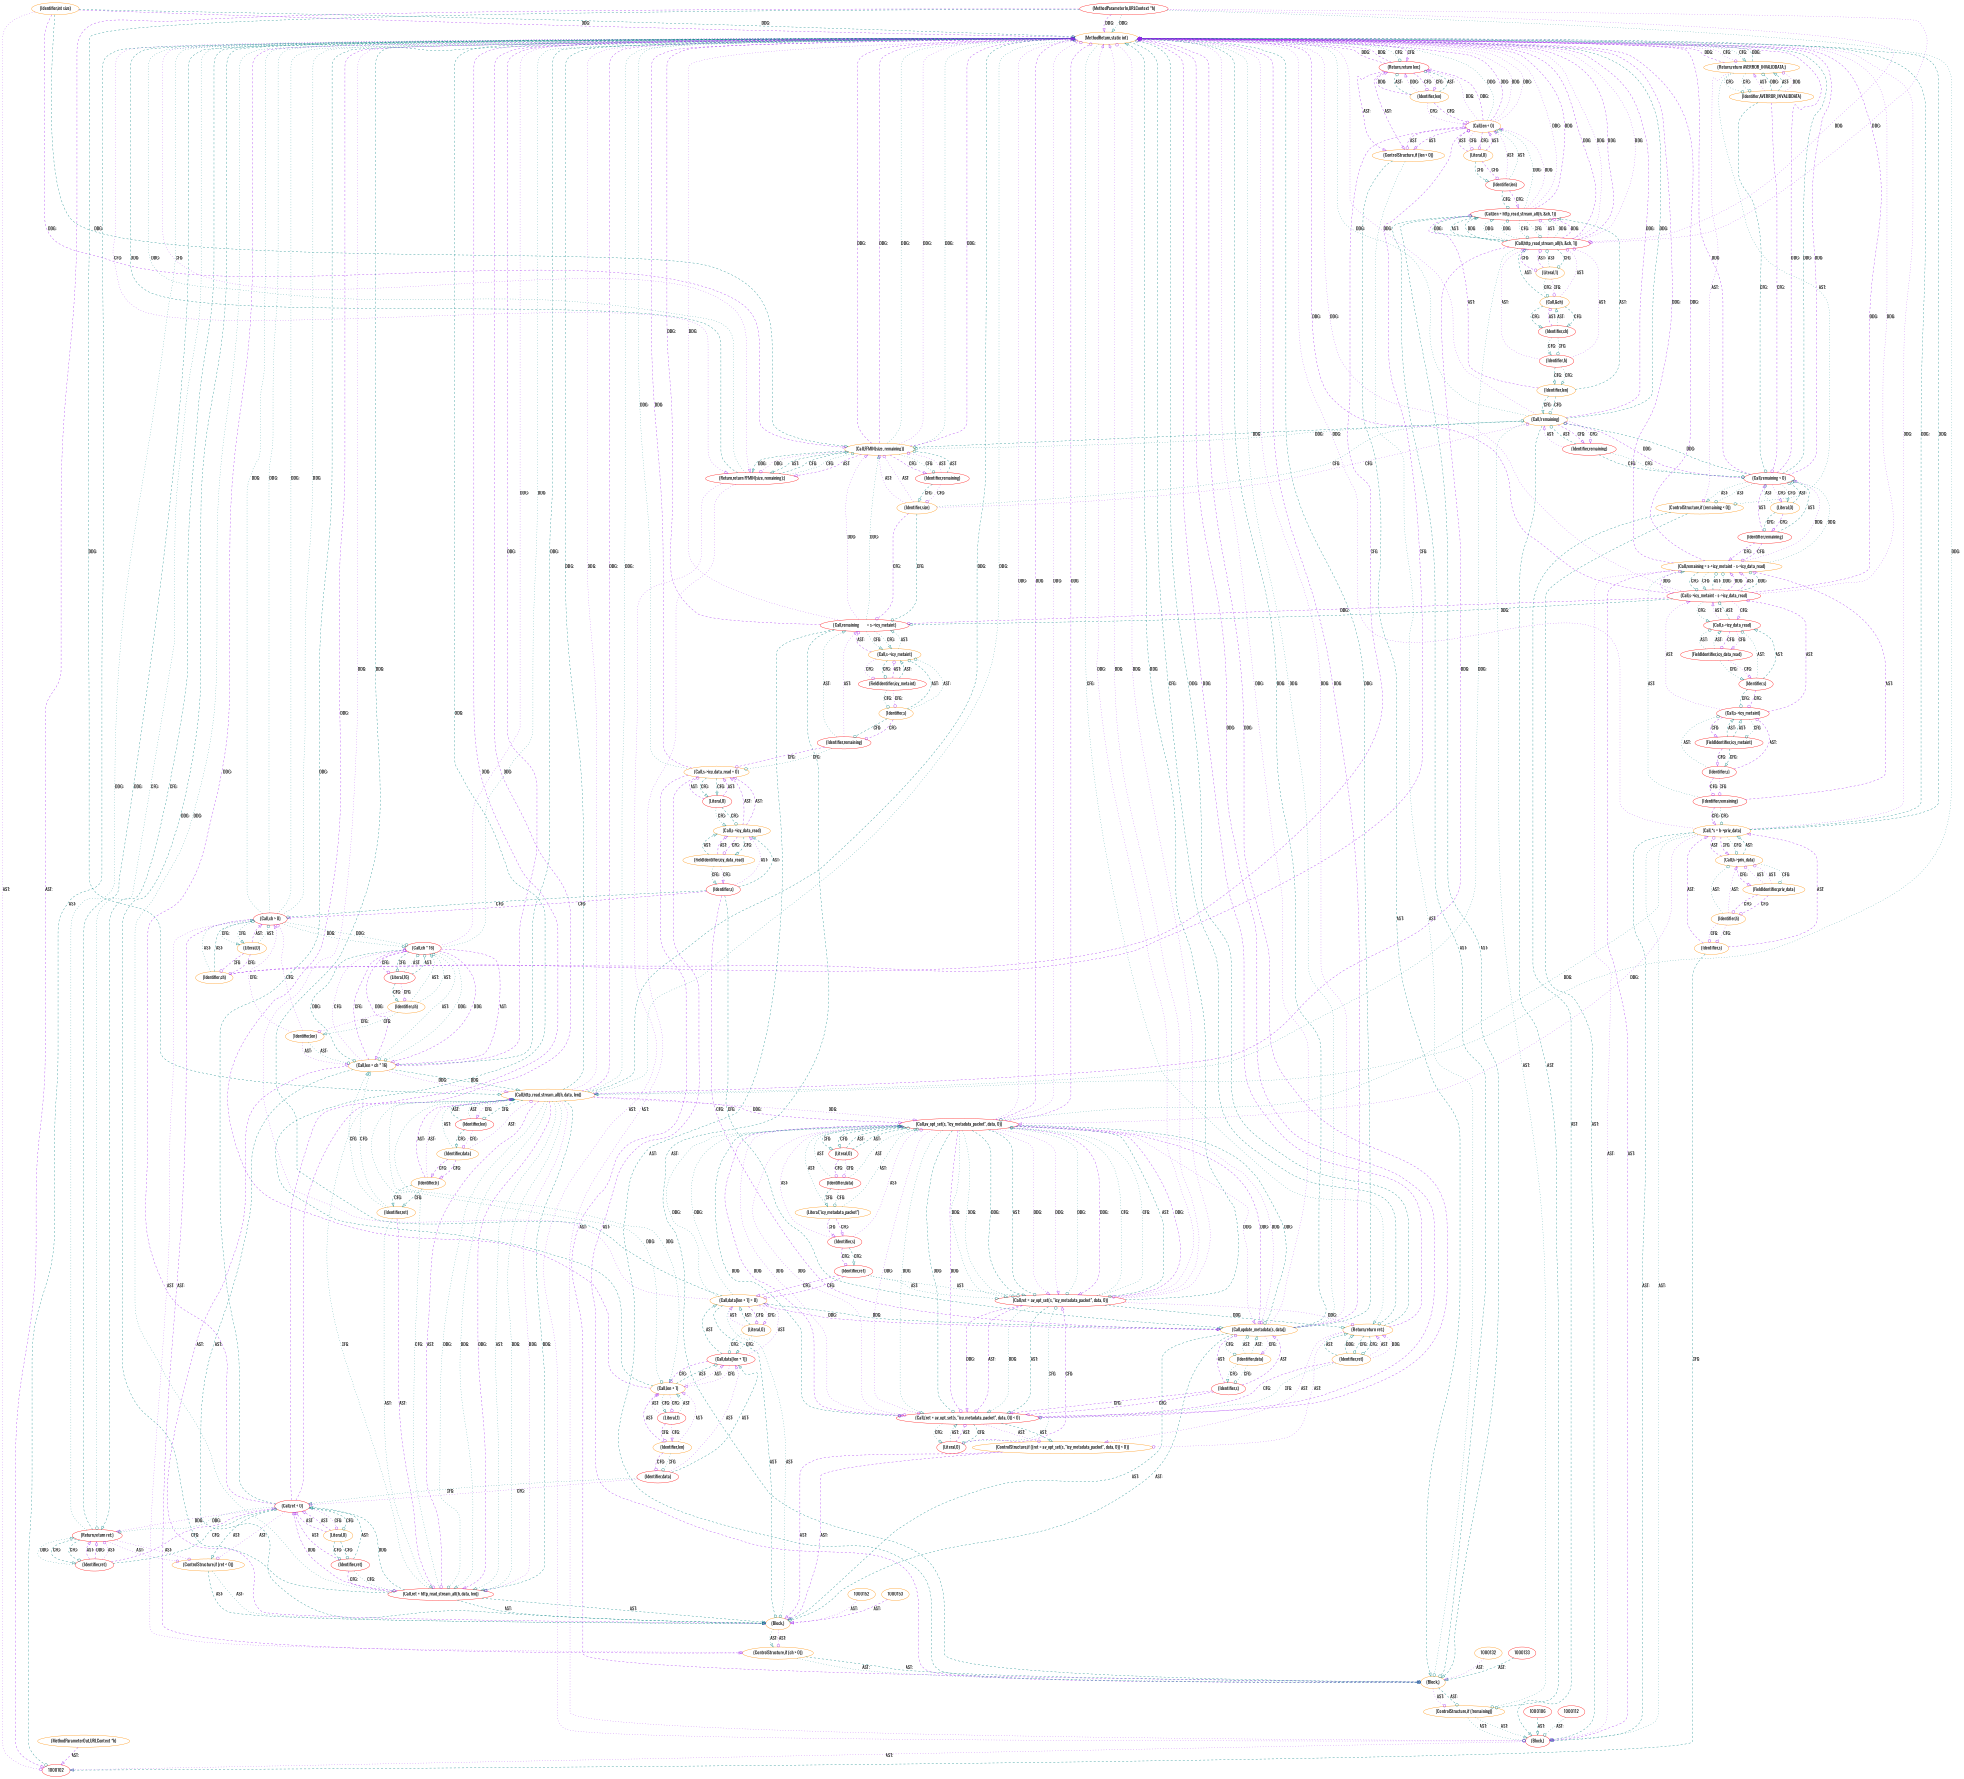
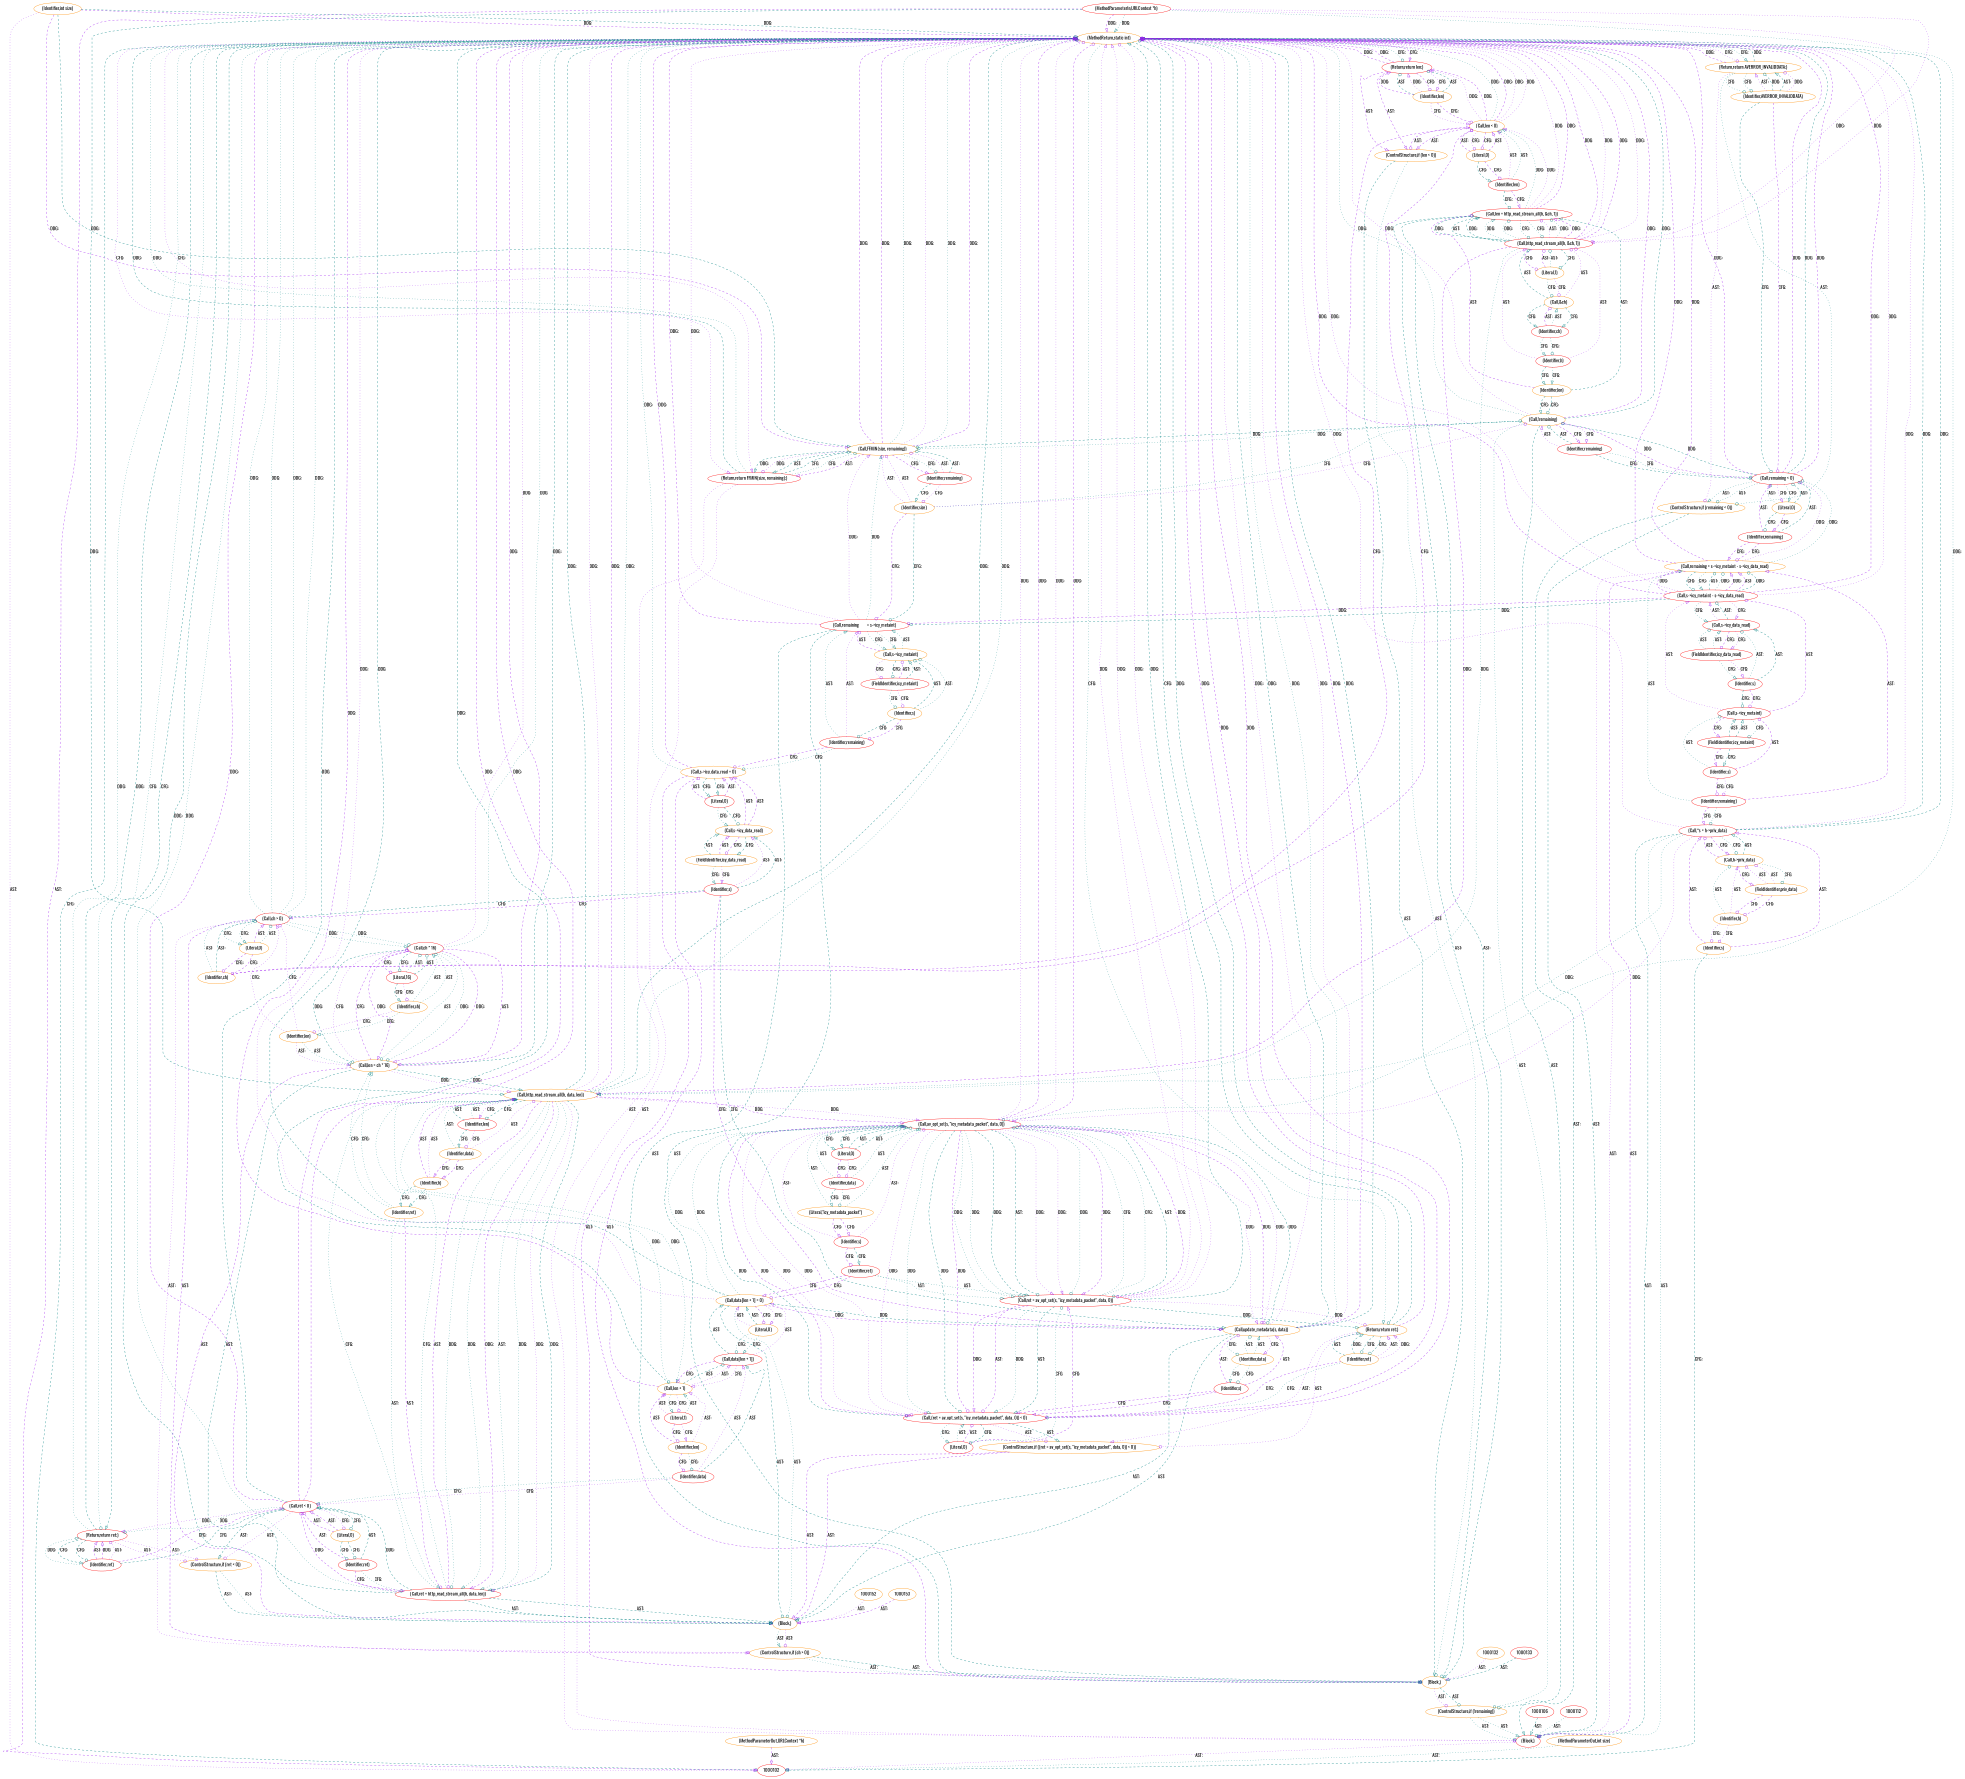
node "(Call,*s = h->priv_data)": color darkorange -> red
edge "(Identifier,int size)" -> "1000102": arrowhead odot -> onormal
edge "(MethodReturn,static int)" -> "1000102": label "AST: " -> "CFG: "
node "(MethodParameterOut,int size)": added
